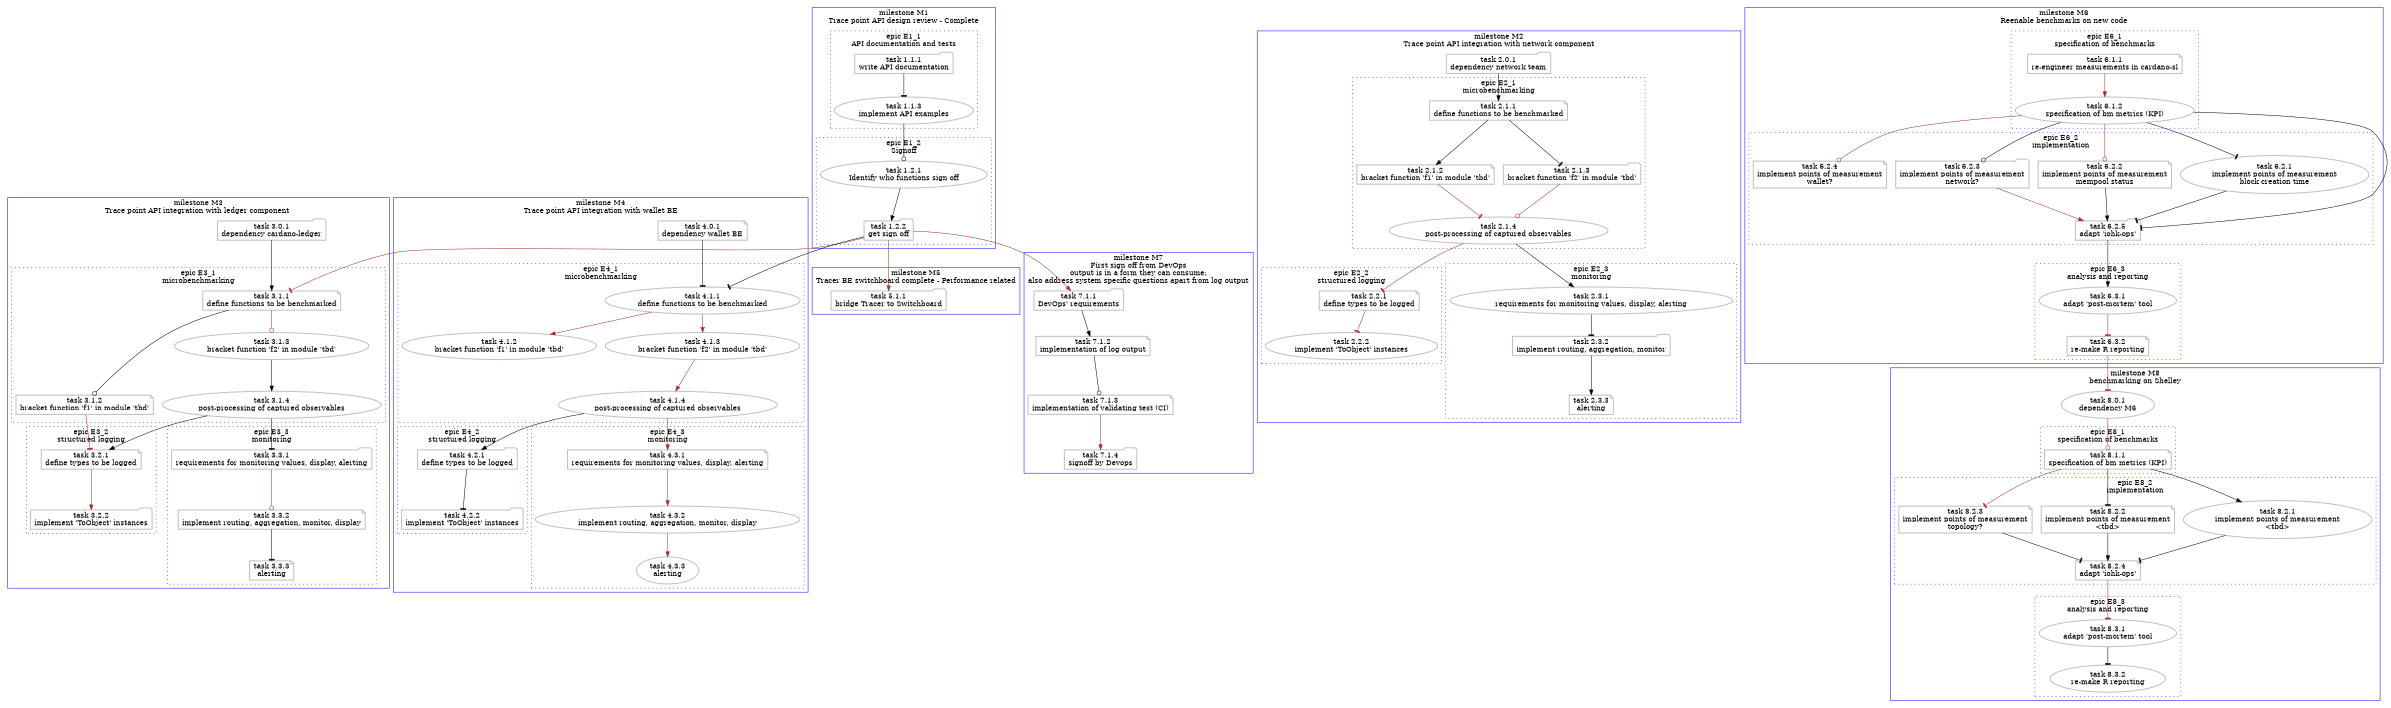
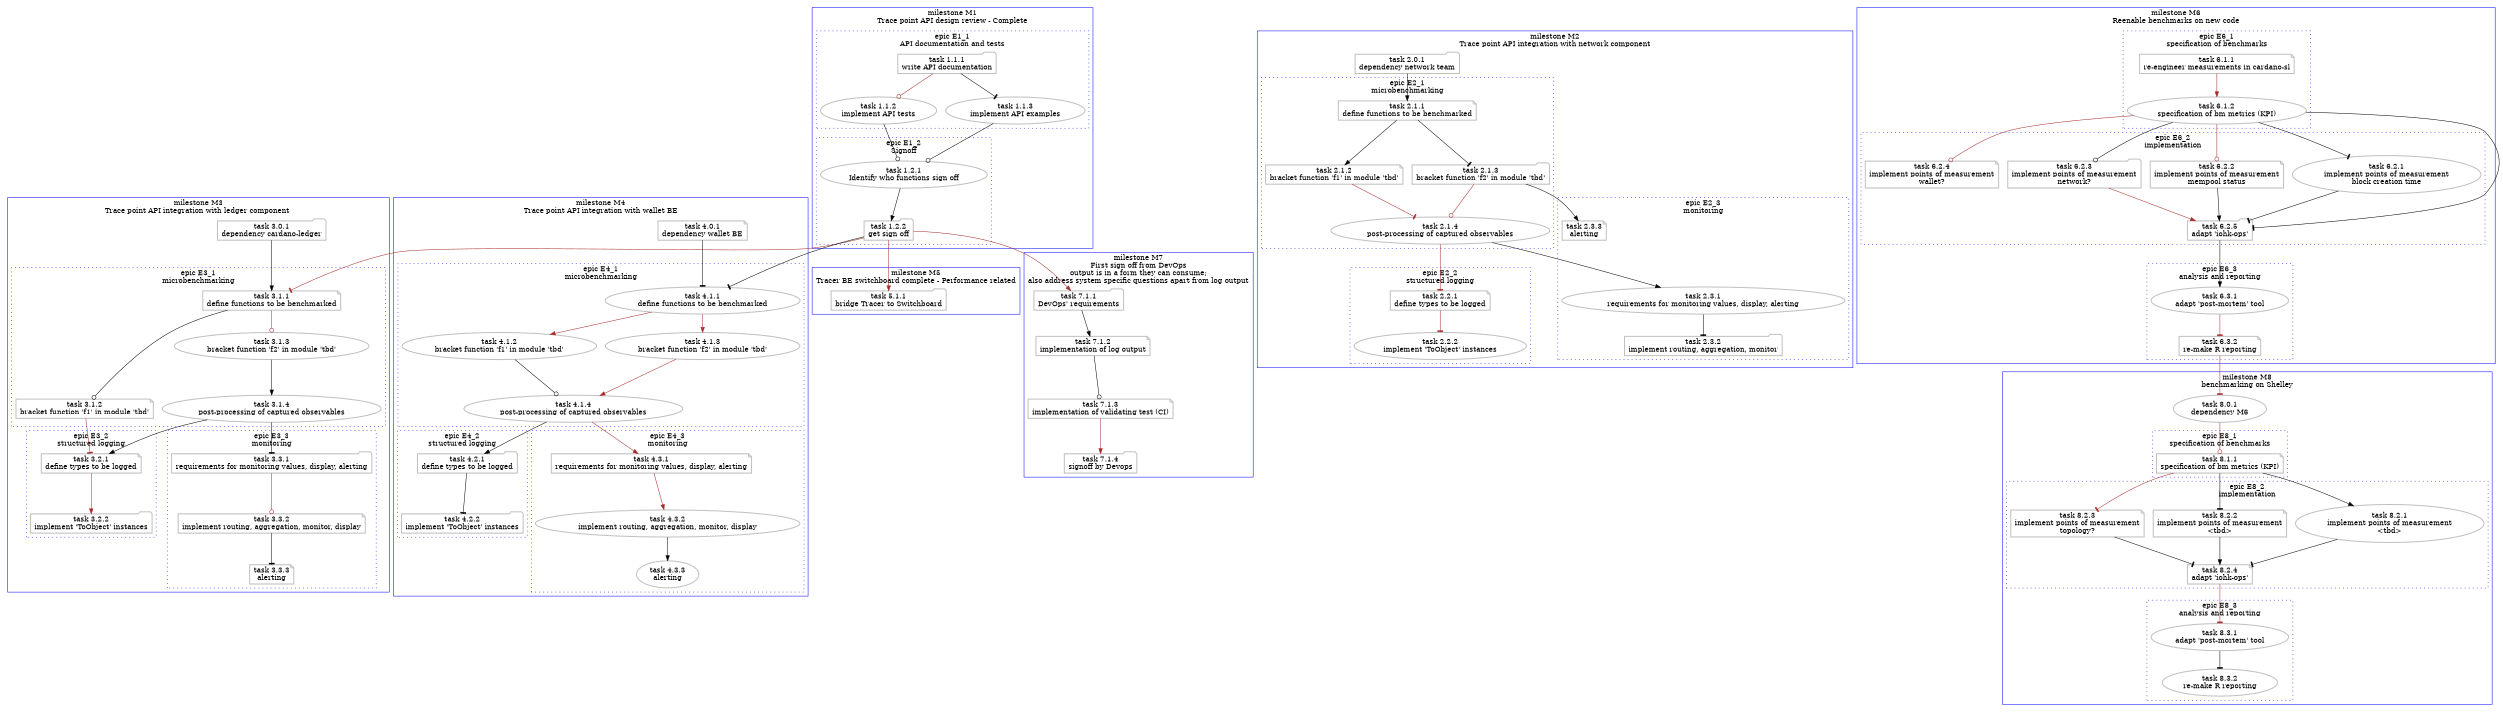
node "task 1.1.2 implement API tests": added
edge "task 2.3.2 implement routing, aggregation, monitor" -> "task 2.3.3 alerting": now "task 2.1.3 bracket function 'f2' in module 'tbd'" -> "task 2.3.3 alerting"
edge "task 4.1.2 bracket function 'f1' in module 'tbd'" -> "task 4.1.4 post-processing of captured observables": added
edge "task 4.3.2 implement routing, aggregation, monitor, display" -> "task 4.3.3 alerting": color brown -> black
